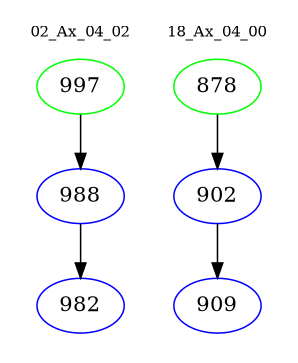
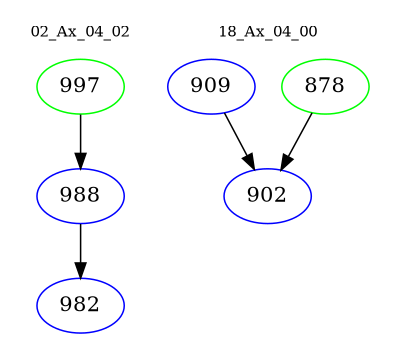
edge "902" -> "909": reversed
